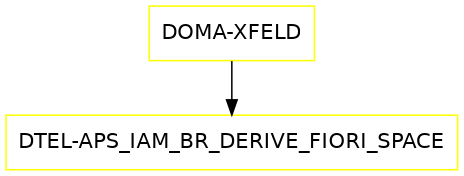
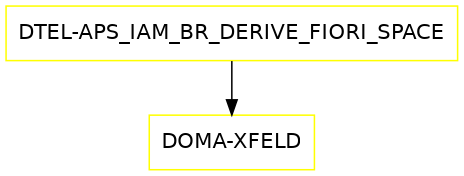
edge "DOMA-XFELD" -> "DTEL-APS_IAM_BR_DERIVE_FIORI_SPACE": reversed
